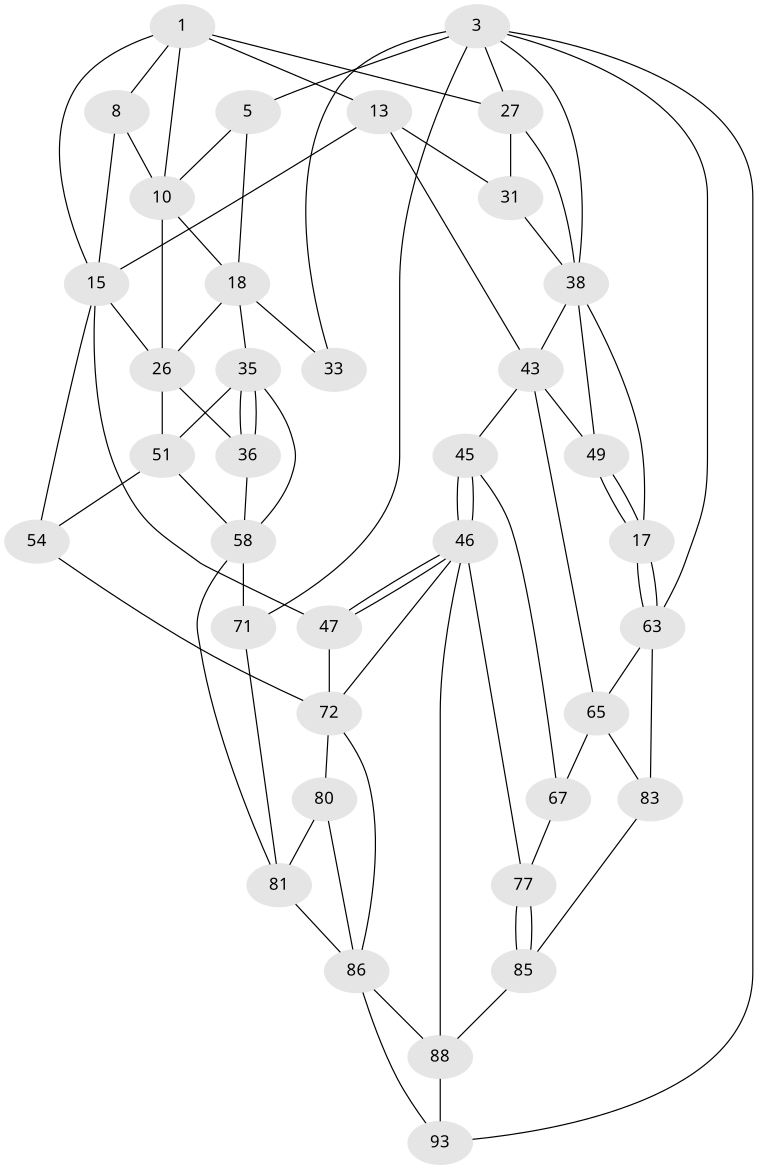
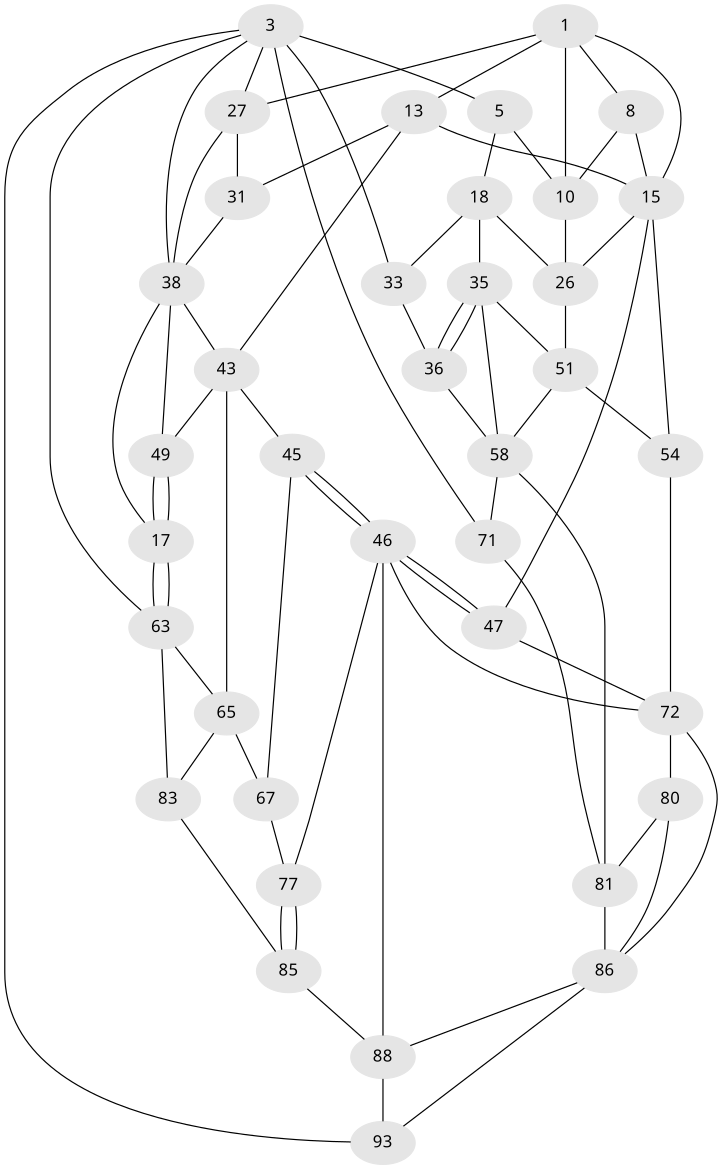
edge "10" -- "18": removed
edge "26" -- "36": now "33" -- "36"
